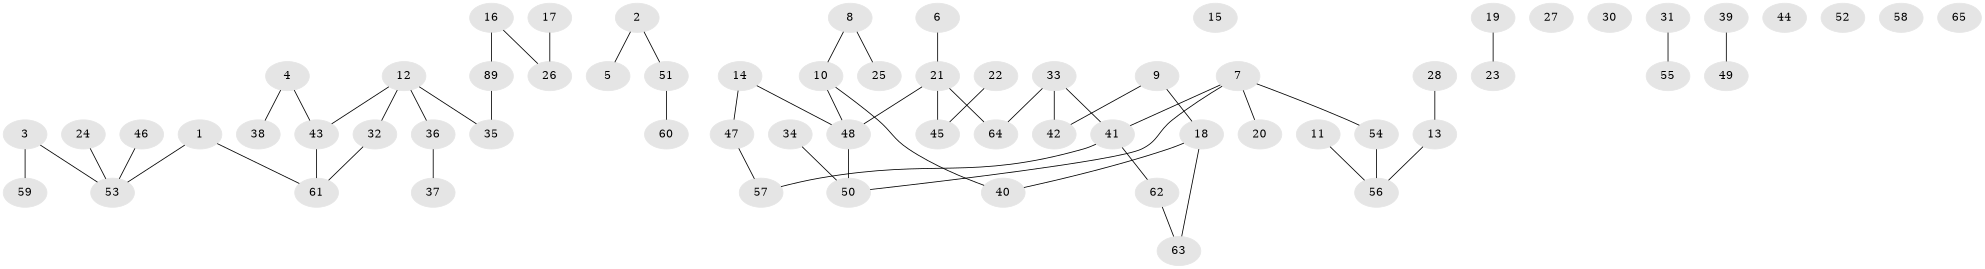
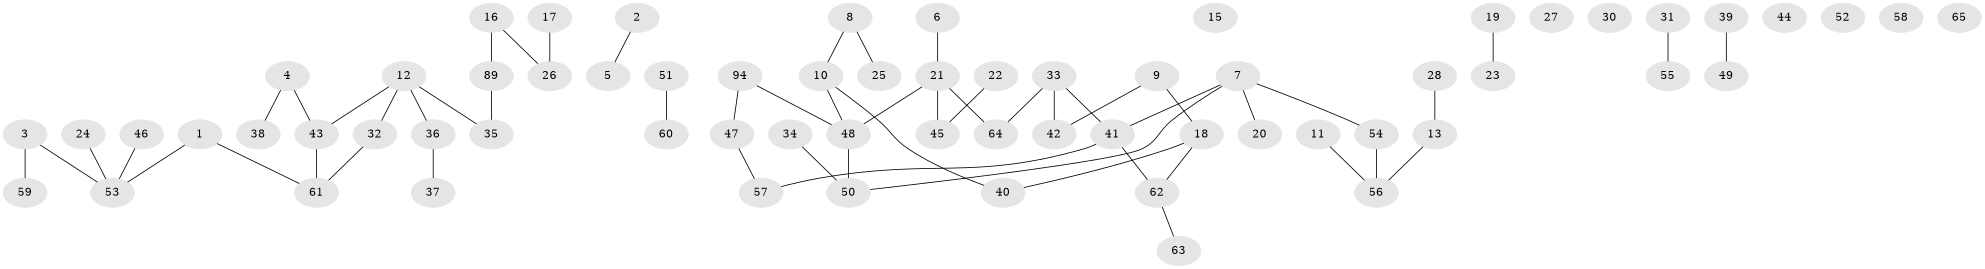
edge "2" -- "51": removed
node "14": label "14" -> "94"
edge "18" -- "63": now "18" -- "62"
